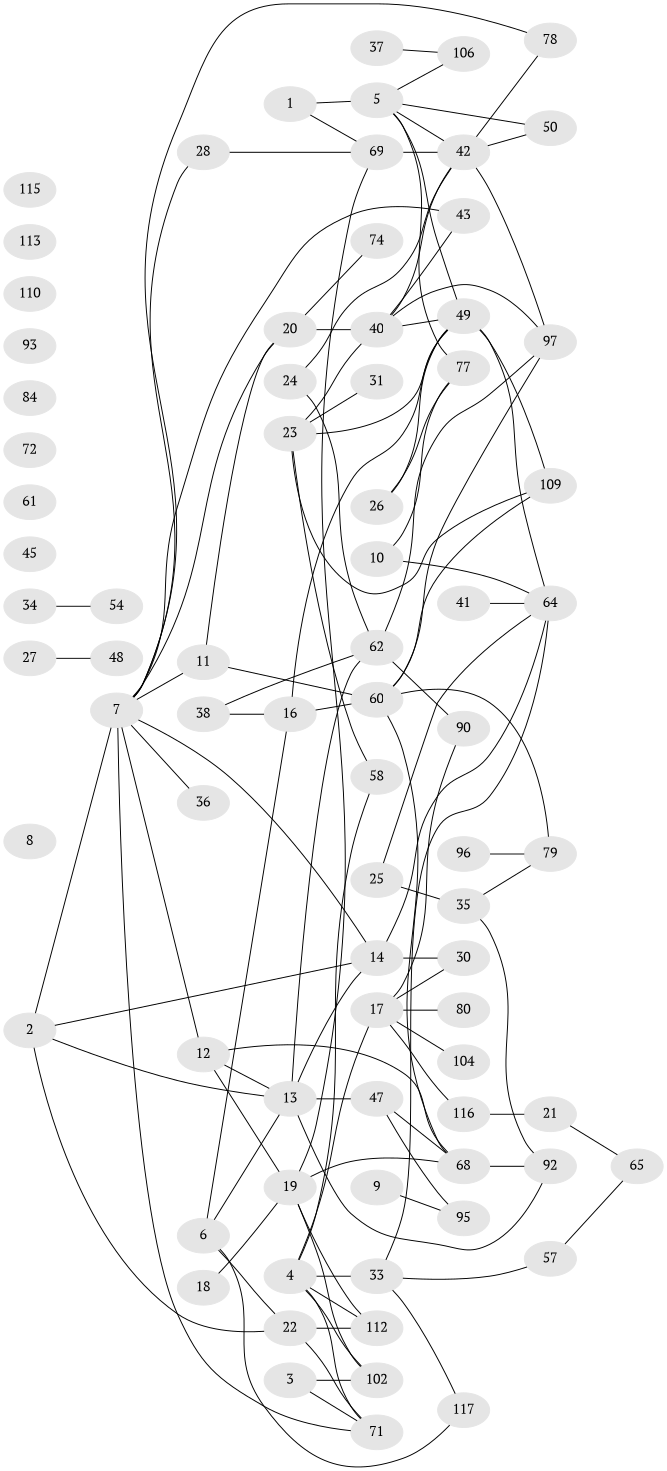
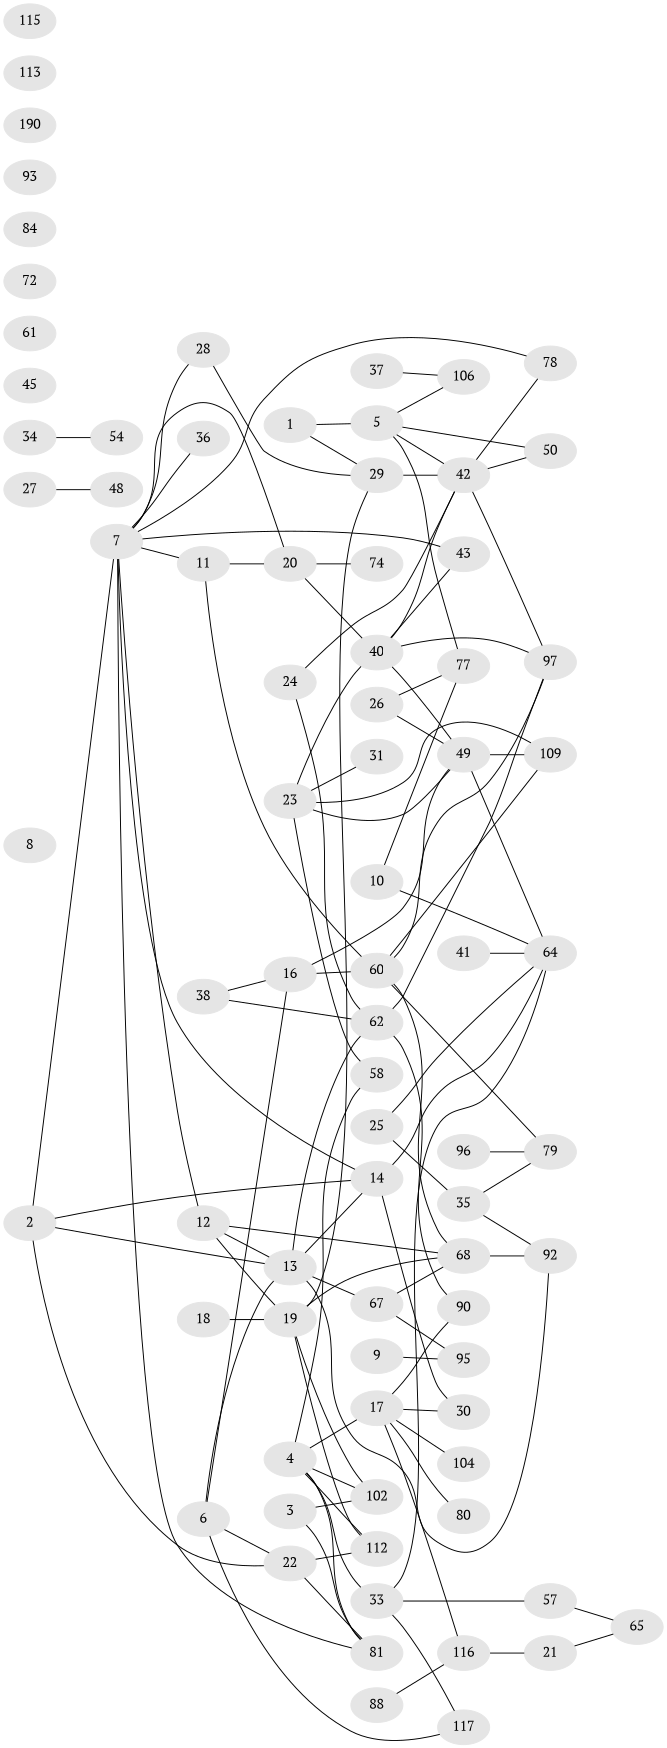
node "69": label "69" -> "29"
edge "5" -- "49": removed
node "110": label "110" -> "190"
node "47": label "47" -> "67"
node "71": label "71" -> "81"
node "88": added
